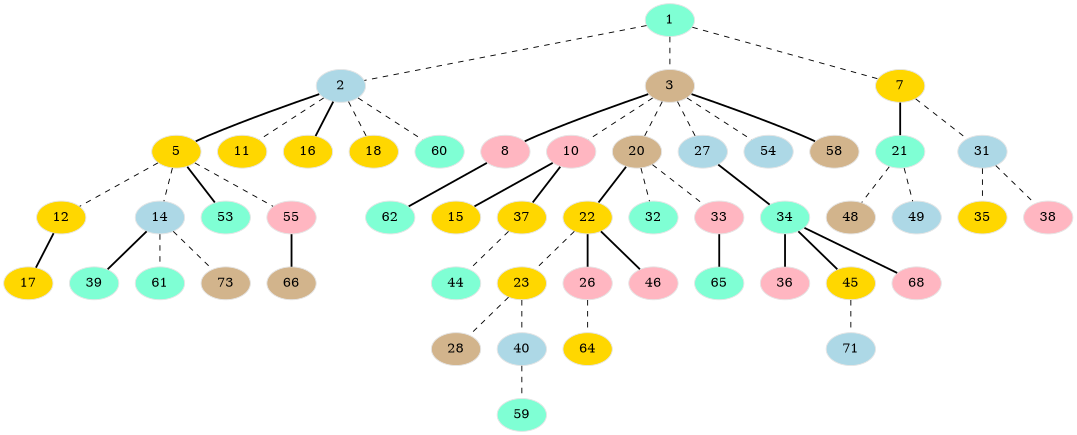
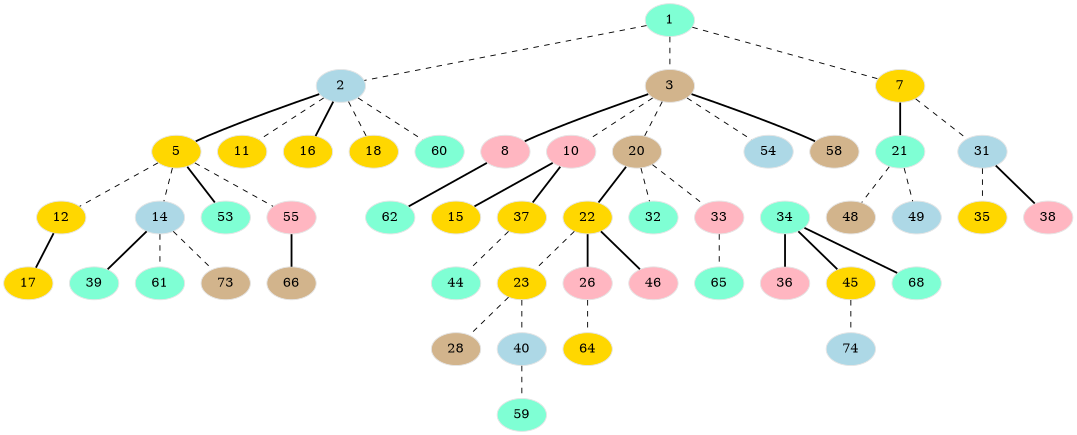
node "27": removed
edge "31" -- "38": style dashed -> bold
edge "33" -- "65": style bold -> dashed
node "68": fillcolor lightpink -> aquamarine
node "71": label "71" -> "74"
